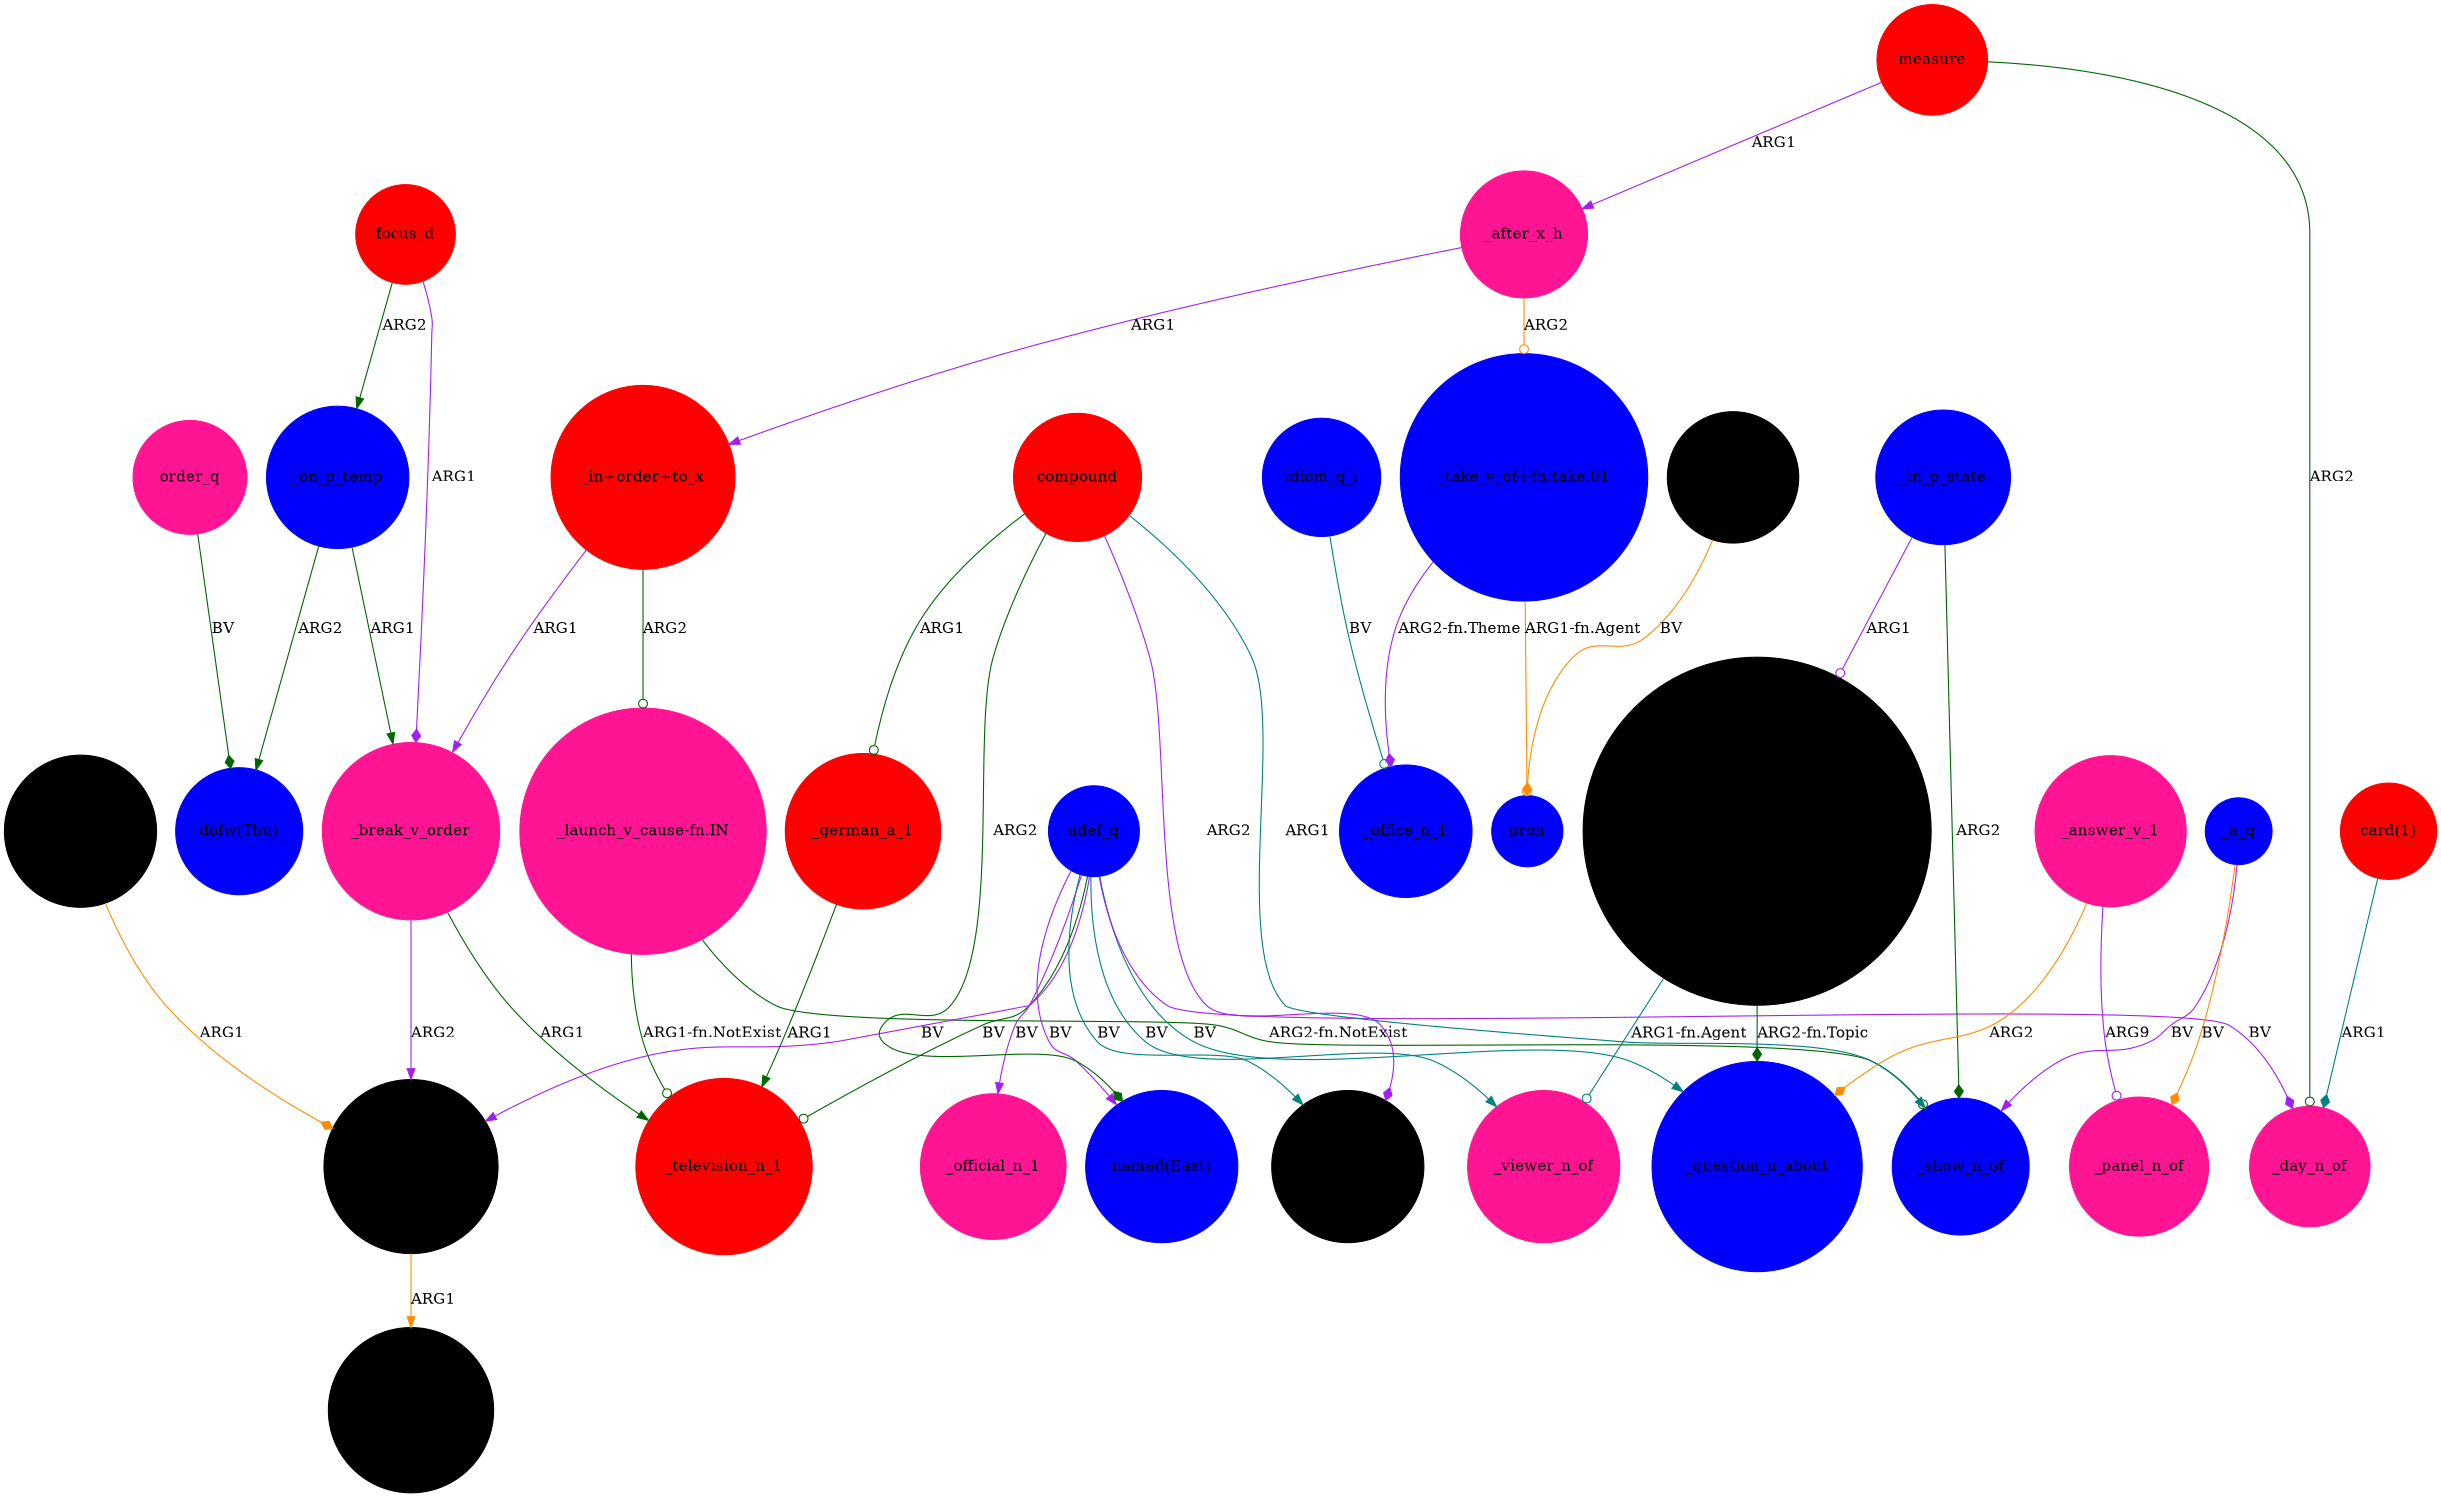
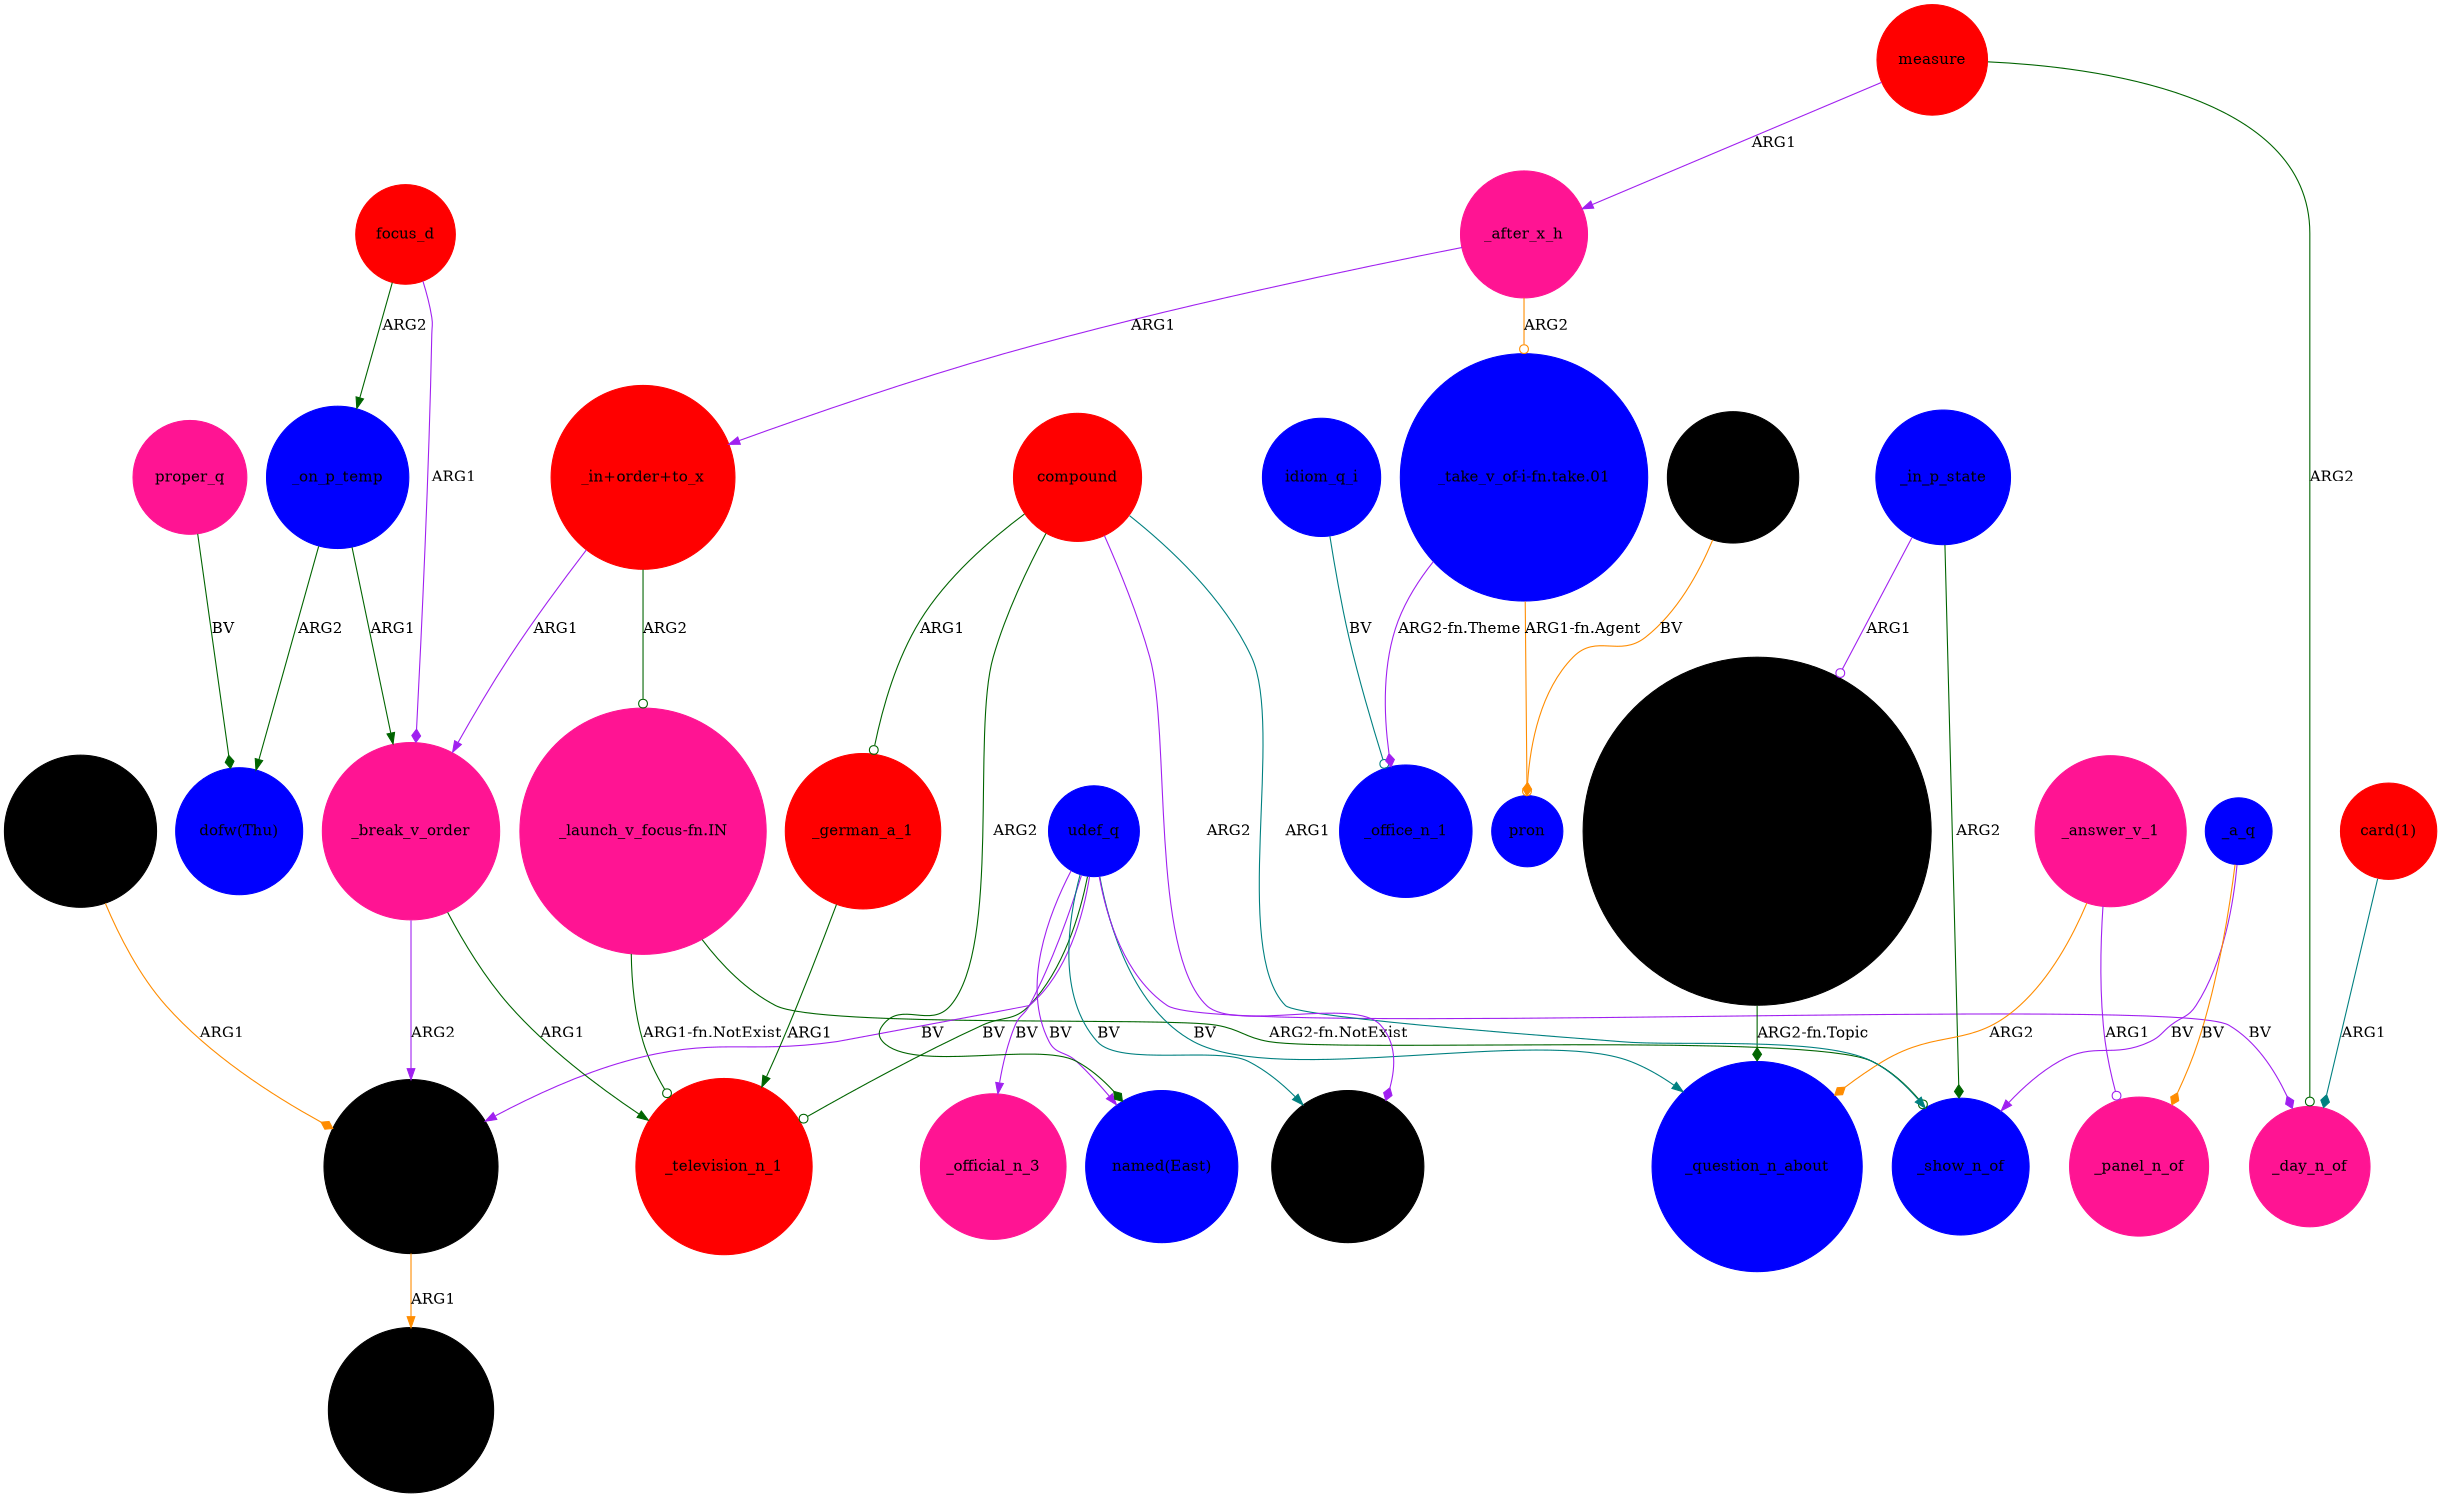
node "order_q": label "order_q" -> "proper_q"
node "_launch_v_cause-fn.IN": label "_launch_v_cause-fn.IN" -> "_launch_v_focus-fn.IN"
edge "_answer_v_1" -> "_panel_n_of": label "ARG9" -> "ARG1"
node "_official_n_1": label "_official_n_1" -> "_official_n_3"
node "_viewer_n_of": removed
